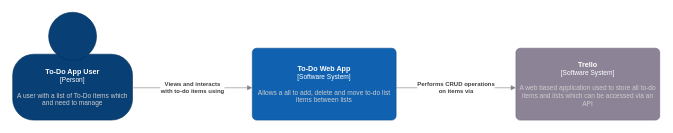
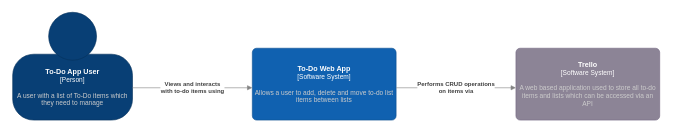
node "To-Do Web App [Software System] Allows a all to add, delete and move to-do list items between lists": label "To-Do Web App [Software System] Allows a all to add, delete and move to-do list items between lists" -> "To-Do Web App [Software System] Allows a user to add, delete and move to-do list items between lists"
node "To-Do App User [Person] A user with a list of To-Do items which and need to manage": label "To-Do App User [Person] A user with a list of To-Do items which and need to manage" -> "To-Do App User [Person] A user with a list of To-Do items which they need to manage"
